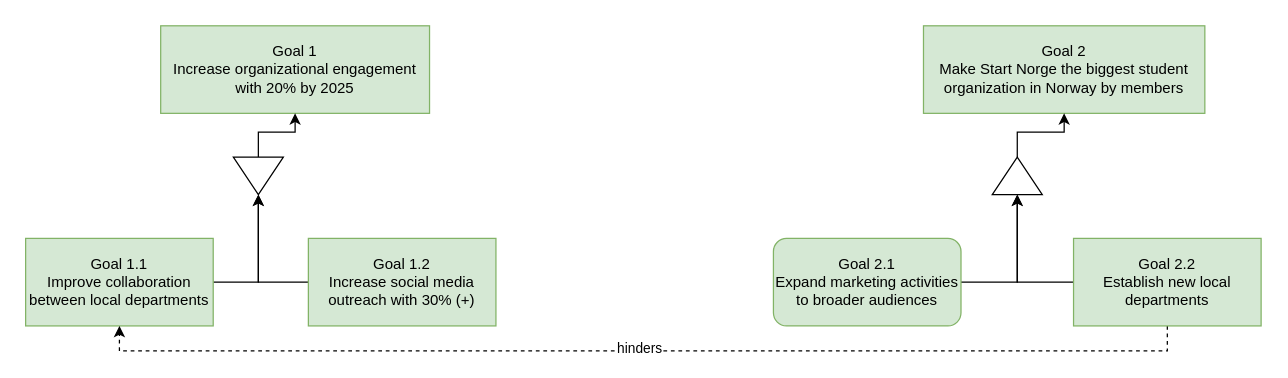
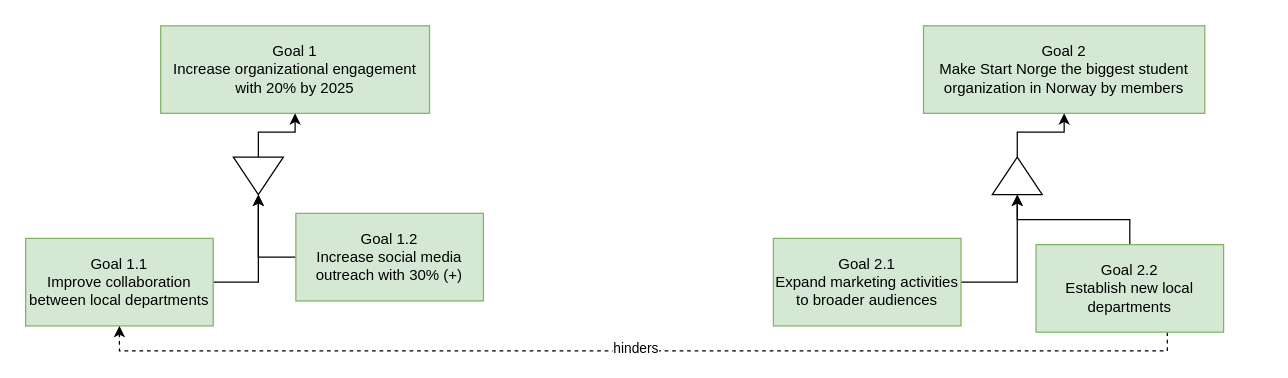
node "Goal 1.2 Increase social media outreach with 30% (+)": moved (402, 282) -> (390, 257)
node "Goal 2.1 Expand marketing activities to broader audiences": shape rounded rectangle -> rectangle
node "Goal 2.2 Establish new local departments": moved (1167, 282) -> (1129, 288)
